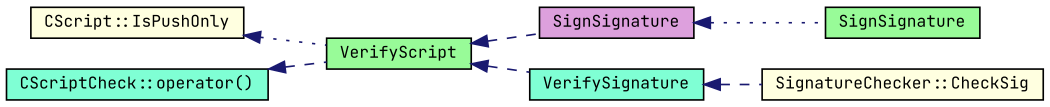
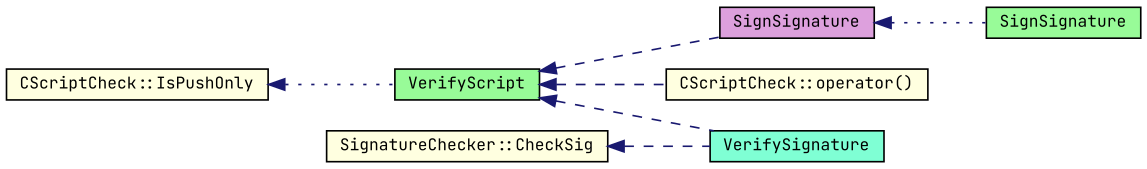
node "CScript::IsPushOnly": label "CScript::IsPushOnly" -> "CScriptCheck::IsPushOnly"
edge "VerifyScript" -> "CScriptCheck::operator()": reversed
node "CScriptCheck::operator()": fillcolor aquamarine -> lightyellow
edge "SignatureChecker::CheckSig" -> "VerifySignature": reversed
